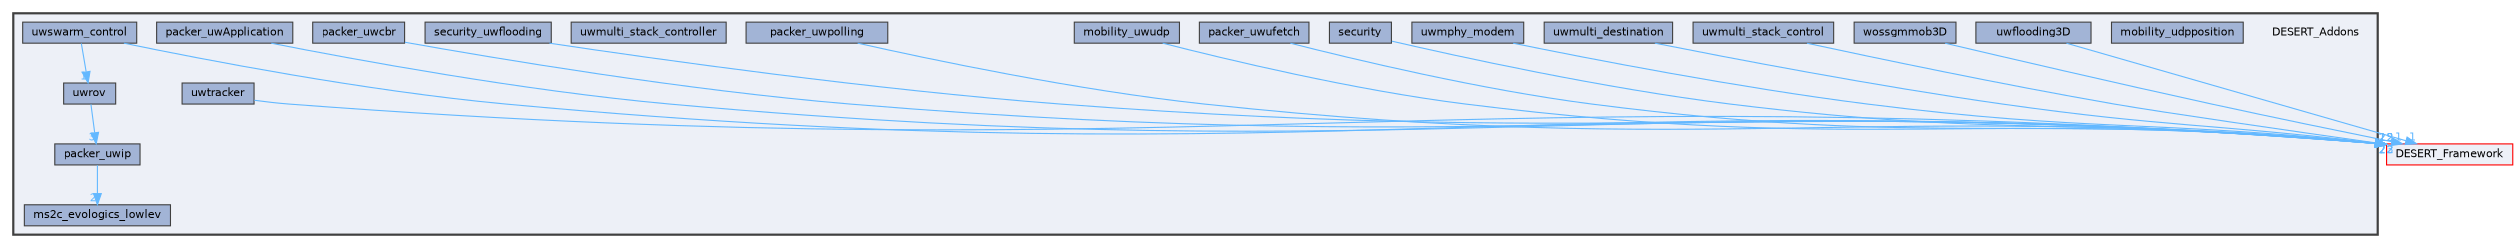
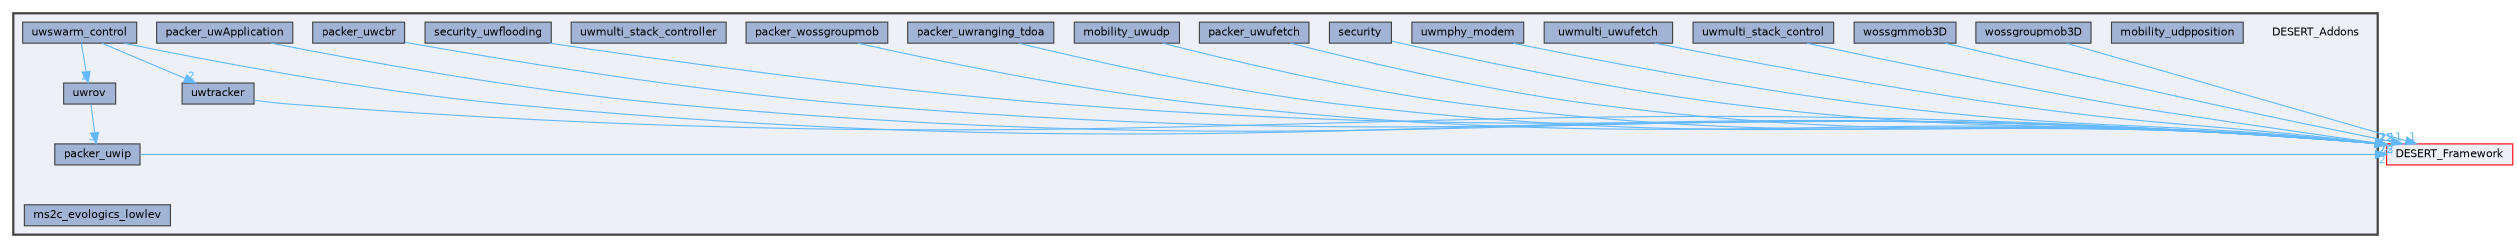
node "packer_uwpolling": label "packer_uwpolling" -> "packer_wossgroupmob"
node "packer_uwranging_tdoa": added
node "uwmulti_destination": label "uwmulti_destination" -> "uwmulti_uwufetch"
node "uwflooding3D": label "uwflooding3D" -> "wossgroupmob3D"
edge "uwswarm_control" -> "uwtracker": added
edge "packer_uwip" -> "ms2c_evologics_lowlev": now "packer_uwip" -> "DESERT_Framework"
